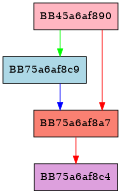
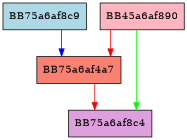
edge "BB45a6af890" -> "BB75a6af8c9": now "BB45a6af890" -> "BB75a6af8c4"
node "BB75a6af8a7": label "BB75a6af8a7" -> "BB75a6af4a7"
